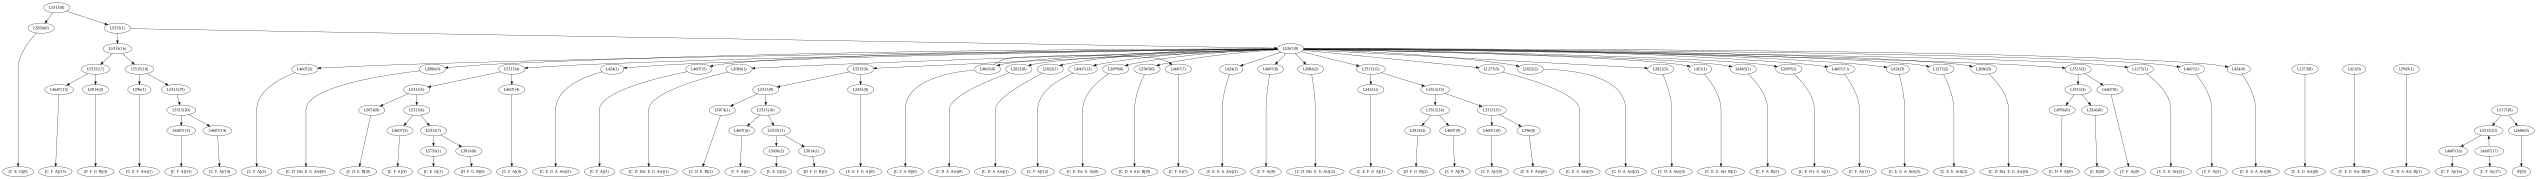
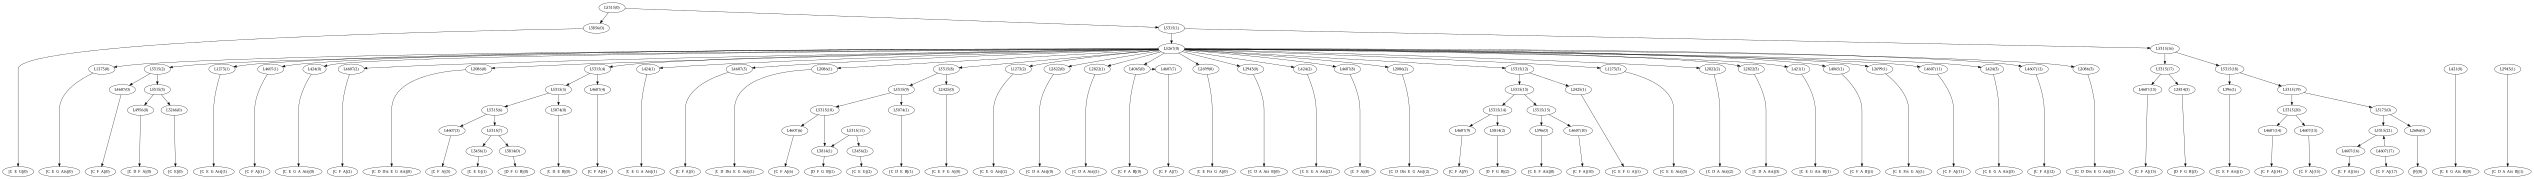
edge "L5267(0)" -> "L1273(0)": added
edge "L5315(19)" -> "L5175(0)": added
edge "L5315(10)" -> "L5315(11)": now "L5315(10)" -> "L3814(1)"
node "L3756(1)": label "L3756(1)" -> "L3456(1)"
